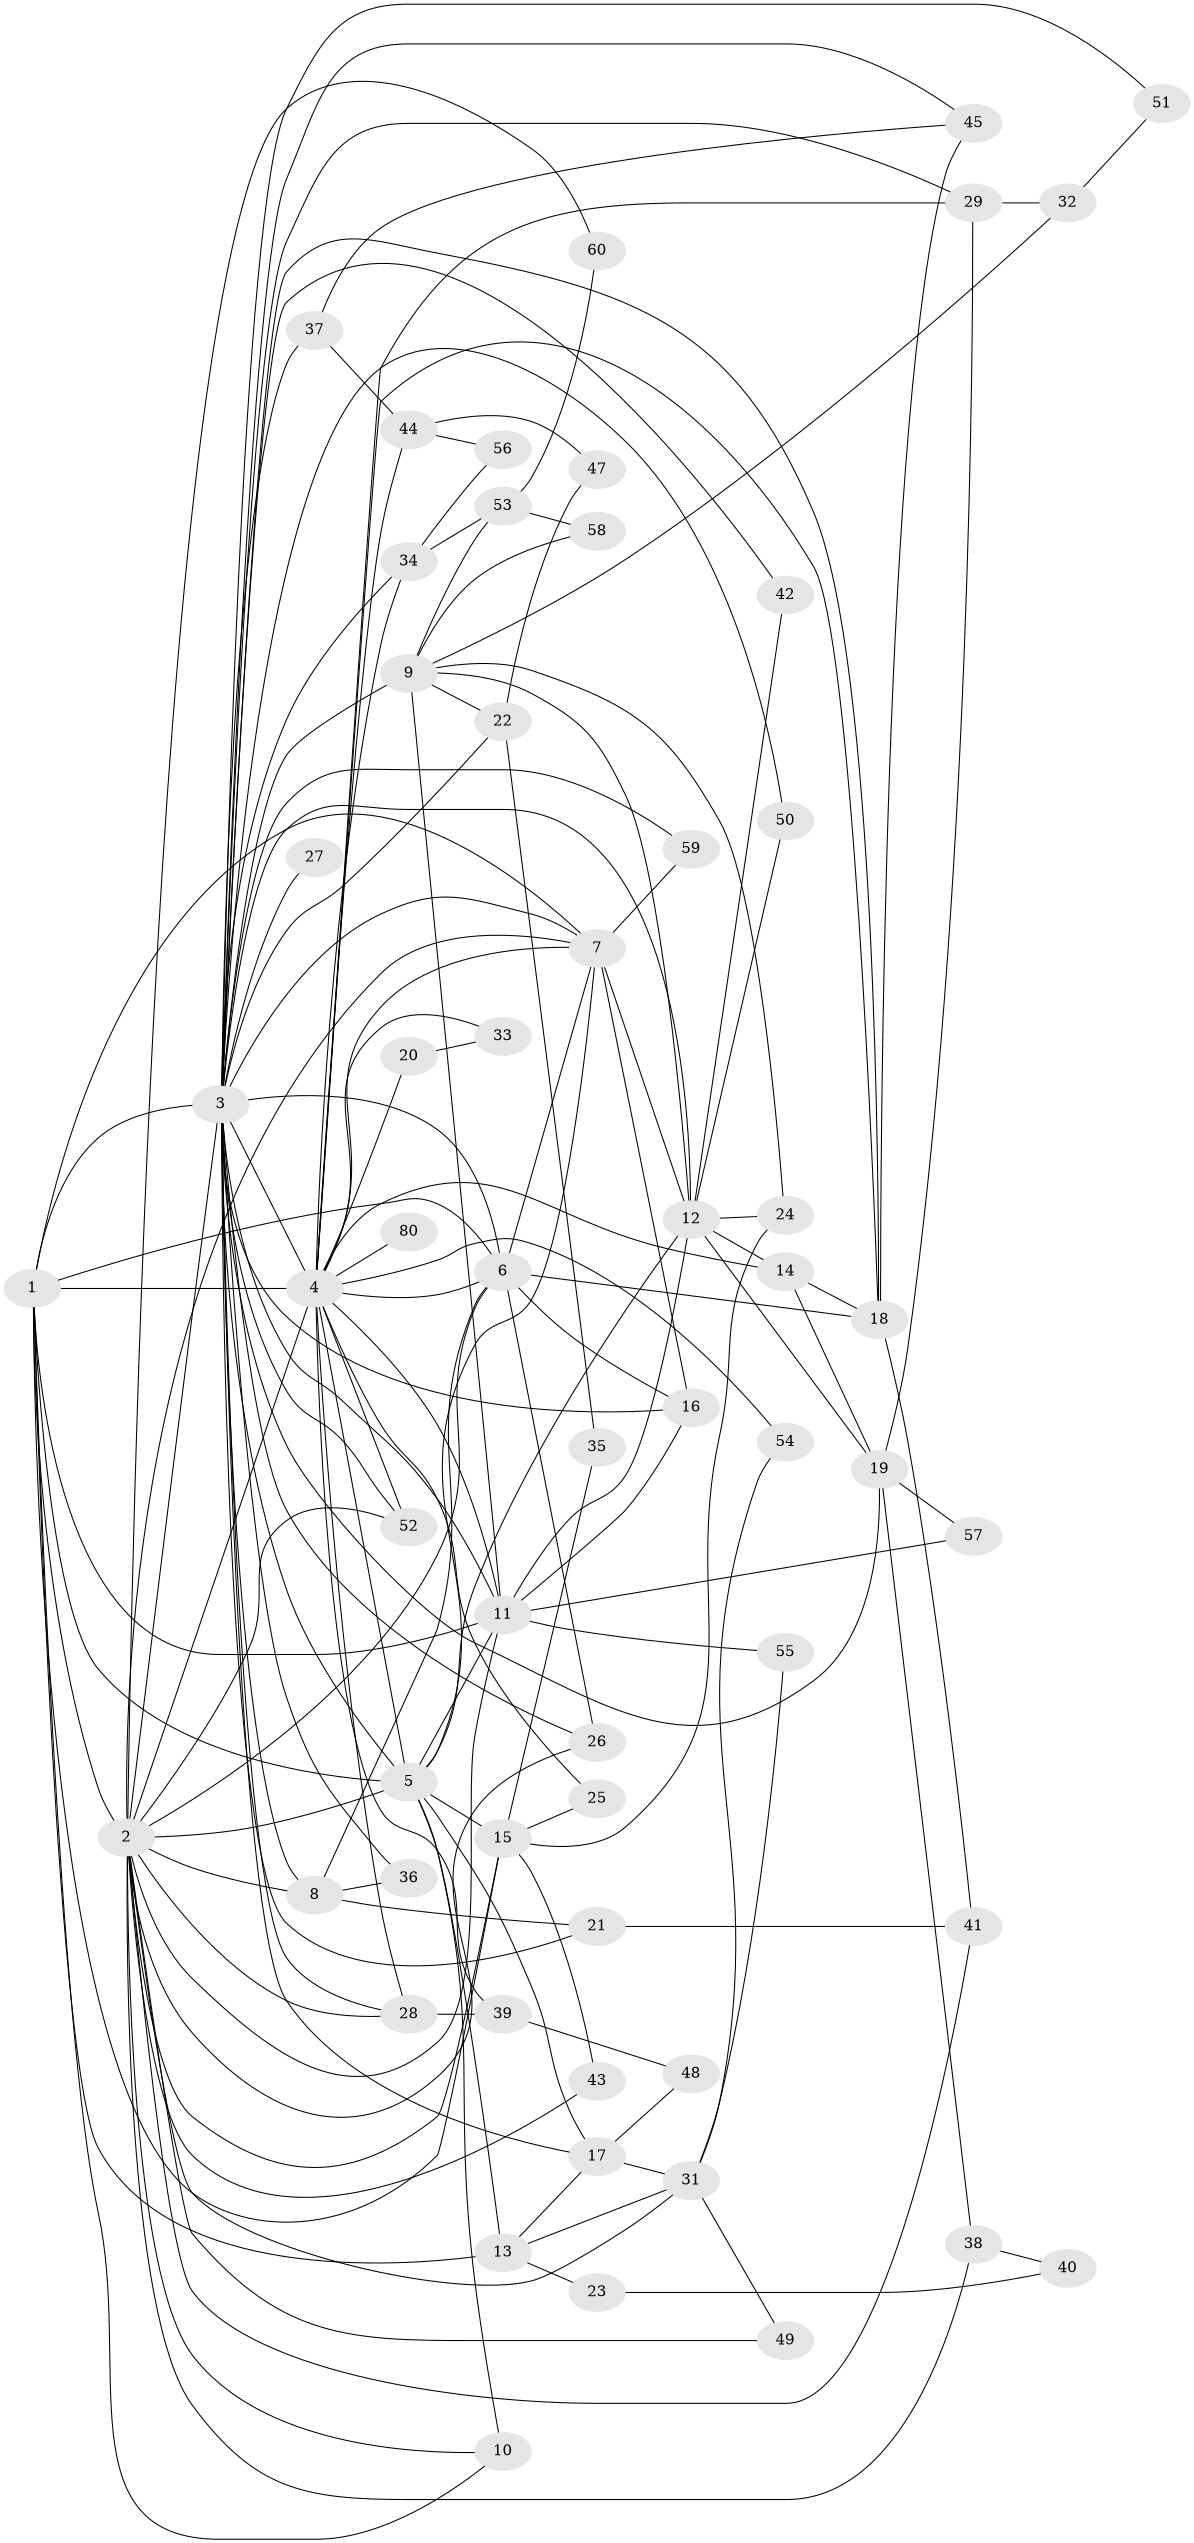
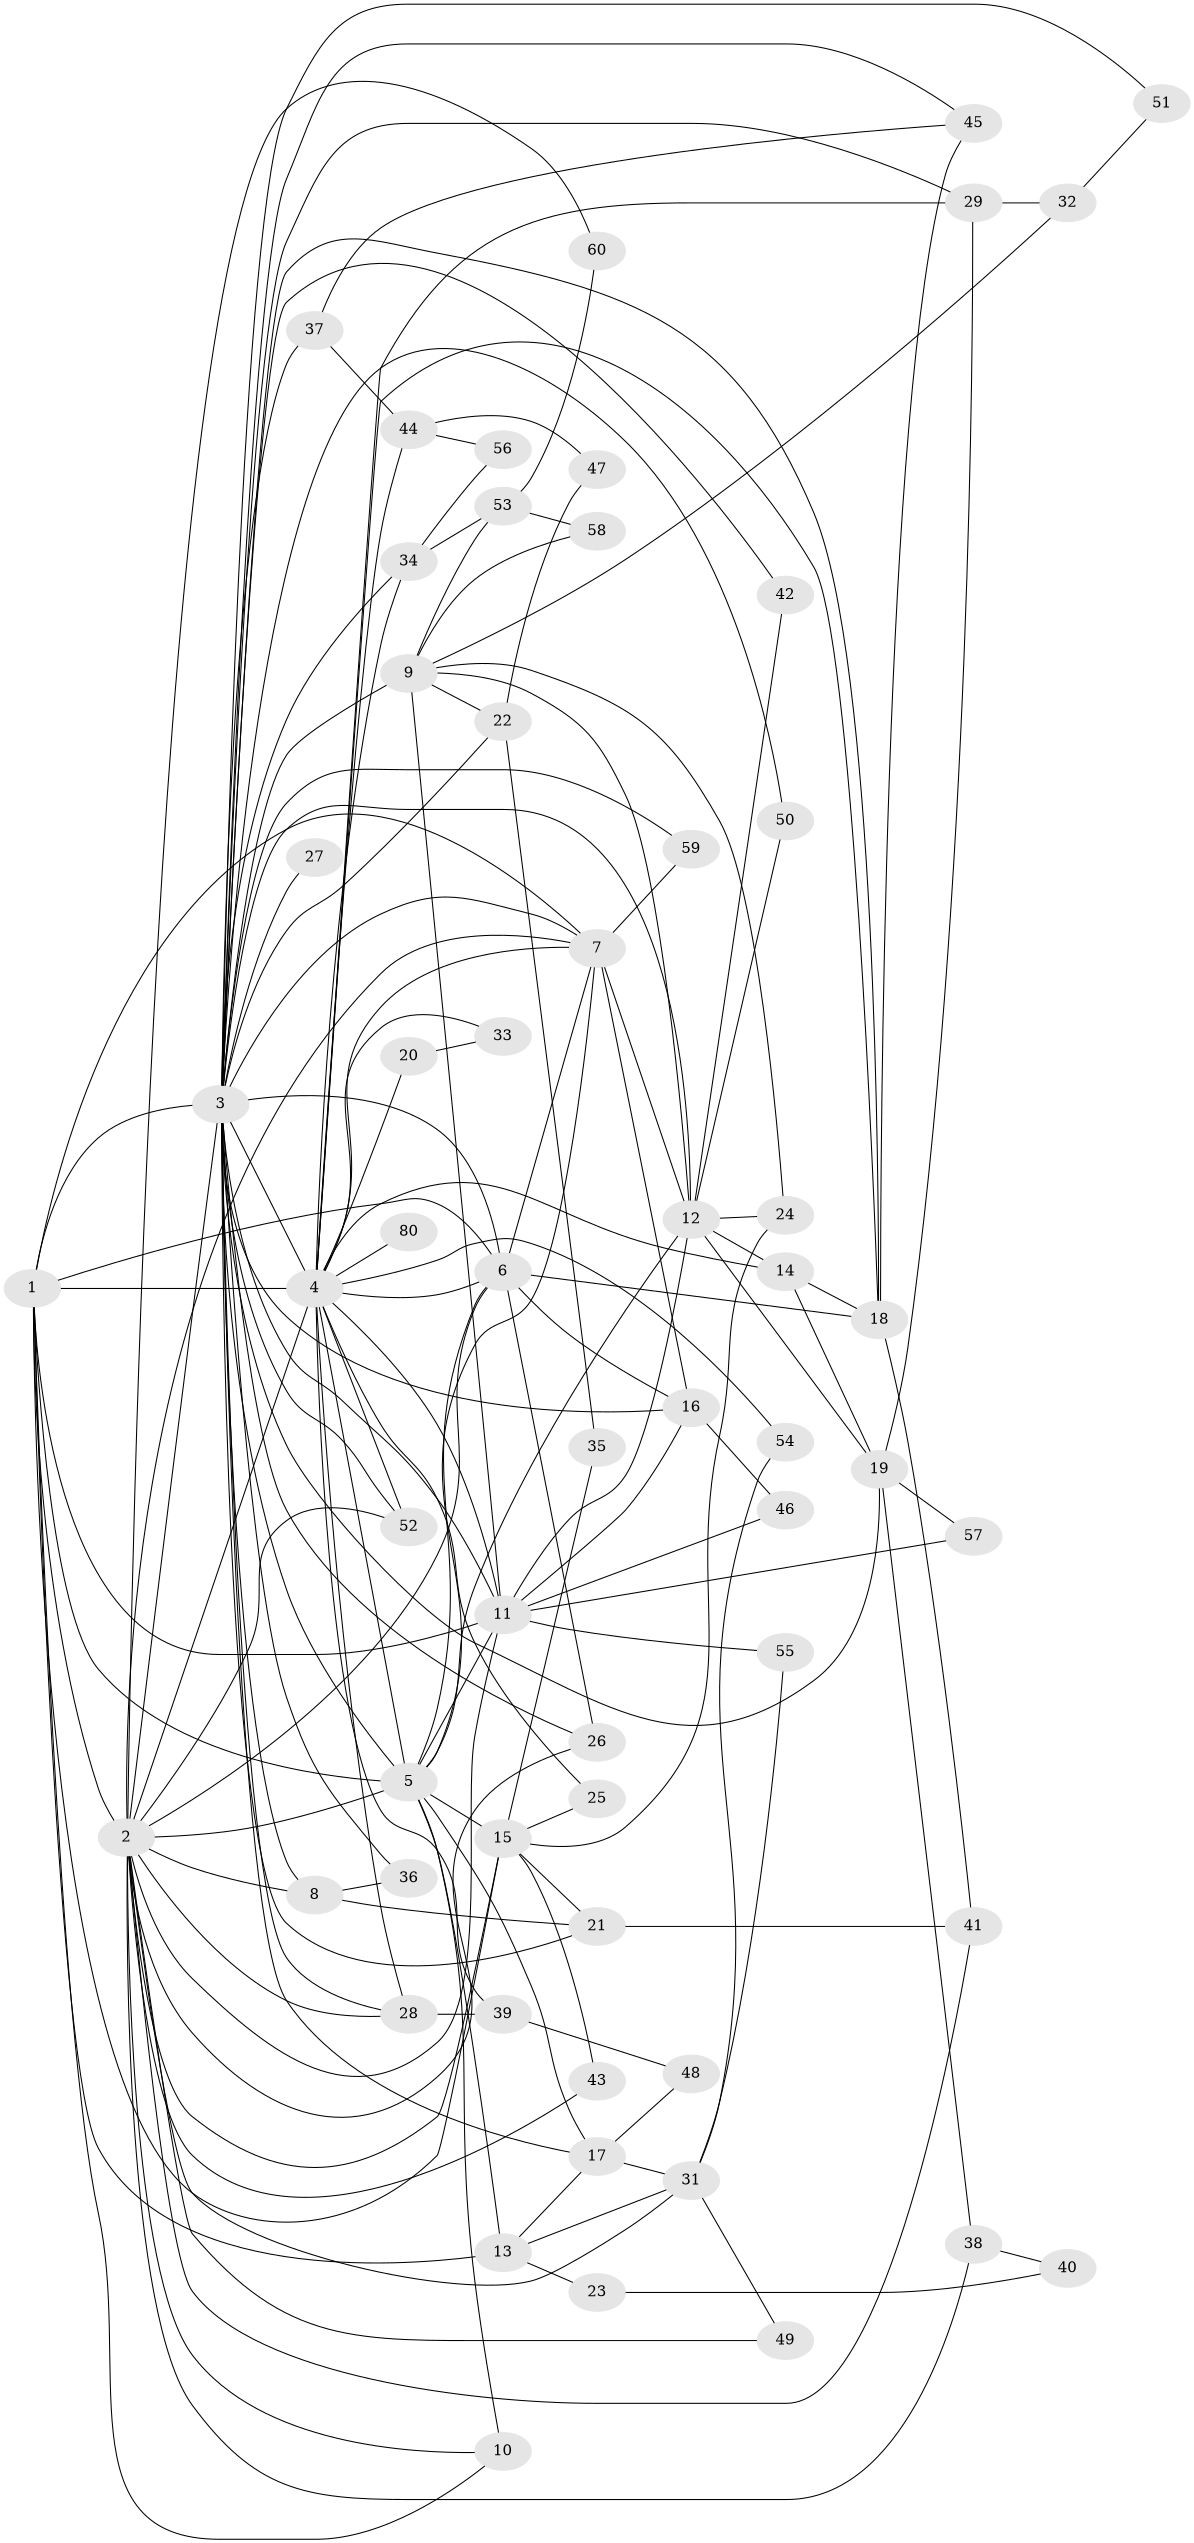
node "46": added
edge "6" -- "8": now "6" -- "5"
edge "15" -- "21": added
